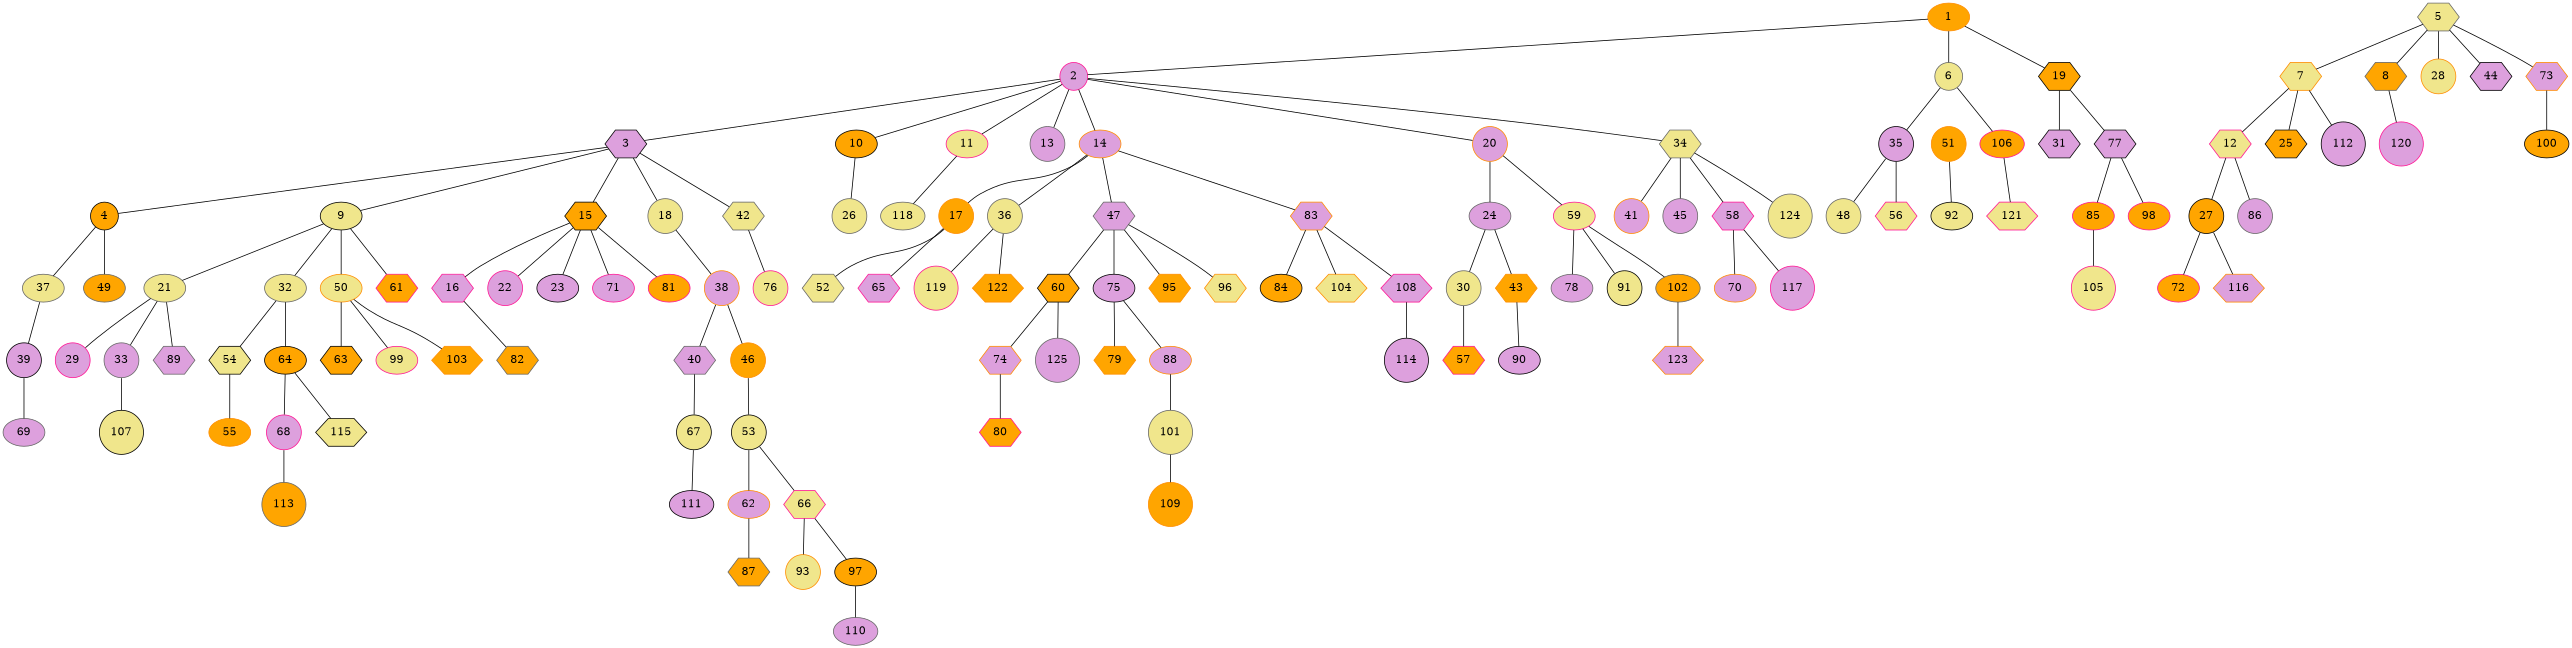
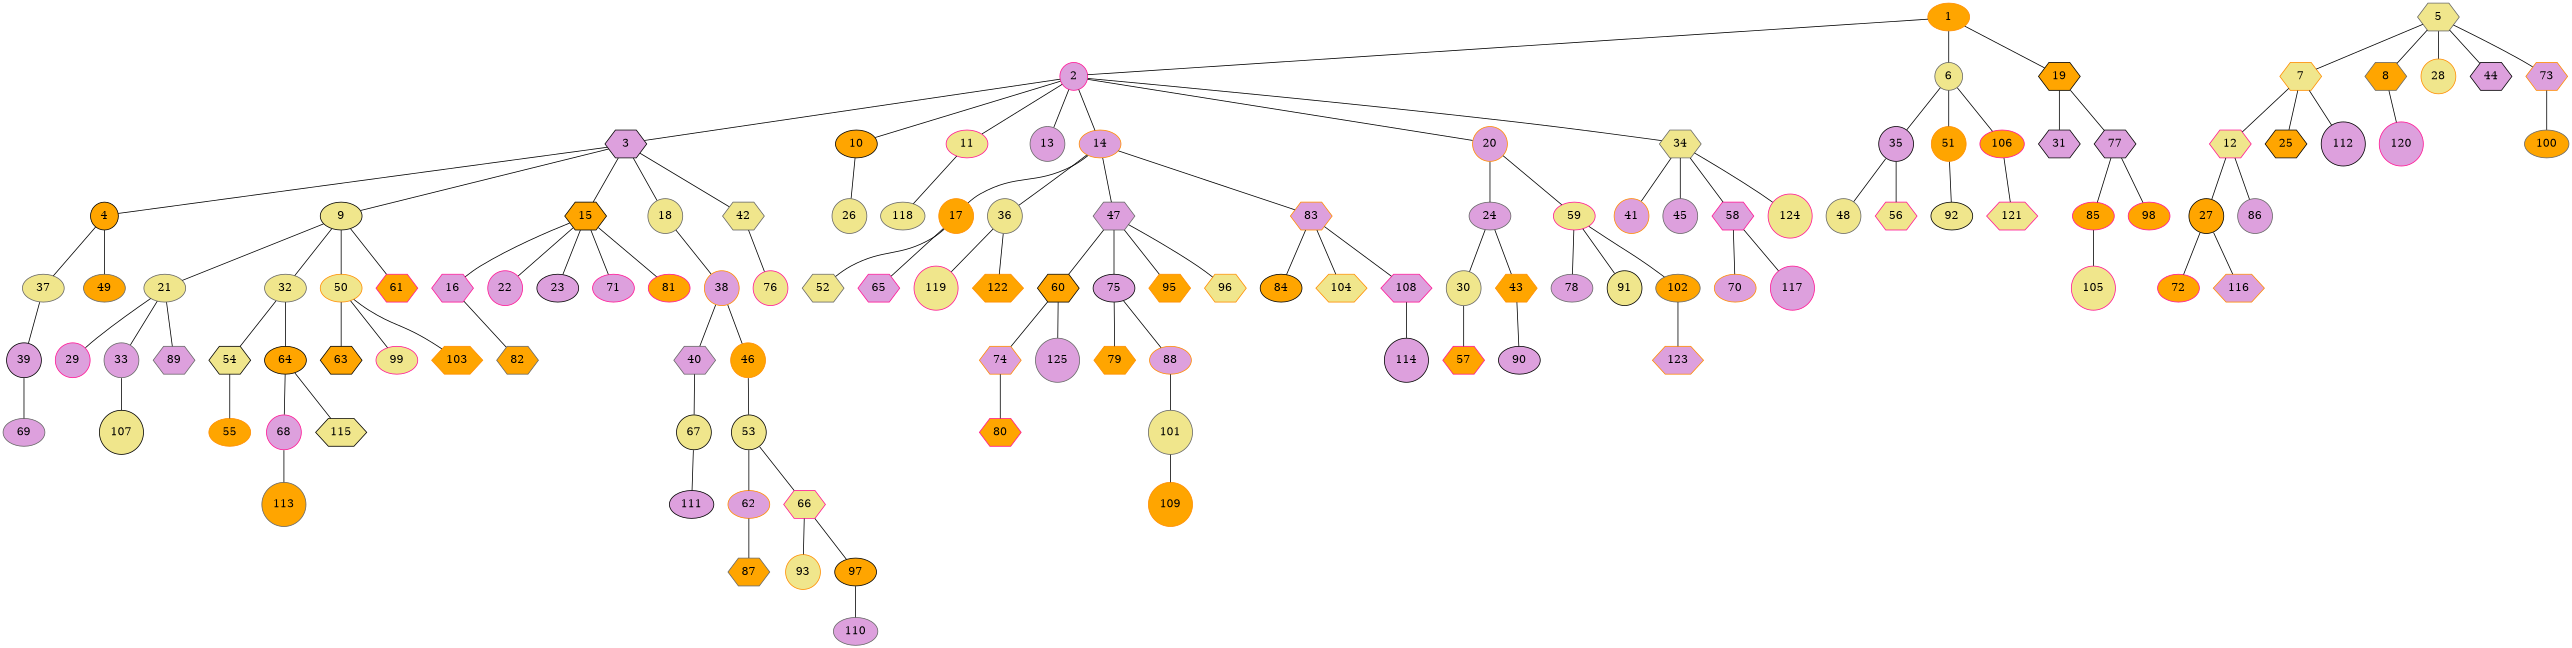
edge "6" -- "51": added
node "100": color black -> gray40
node "124": color gray40 -> deeppink
